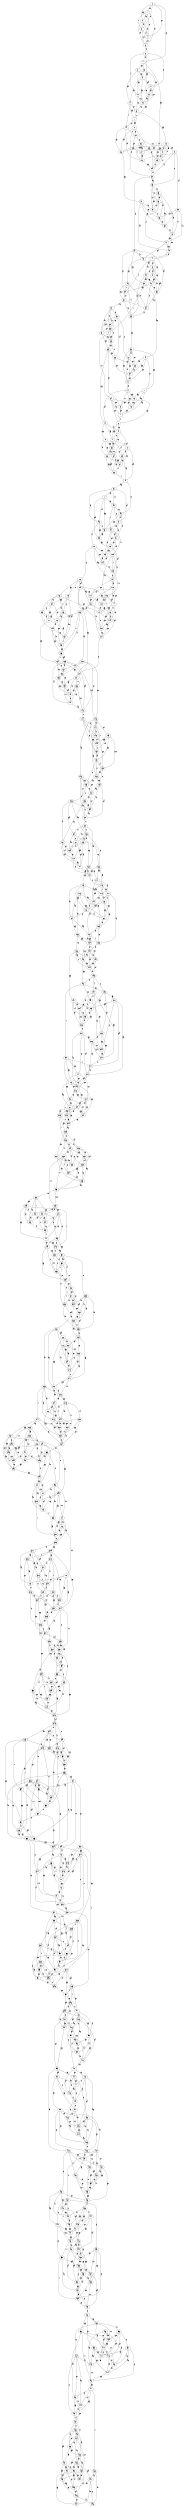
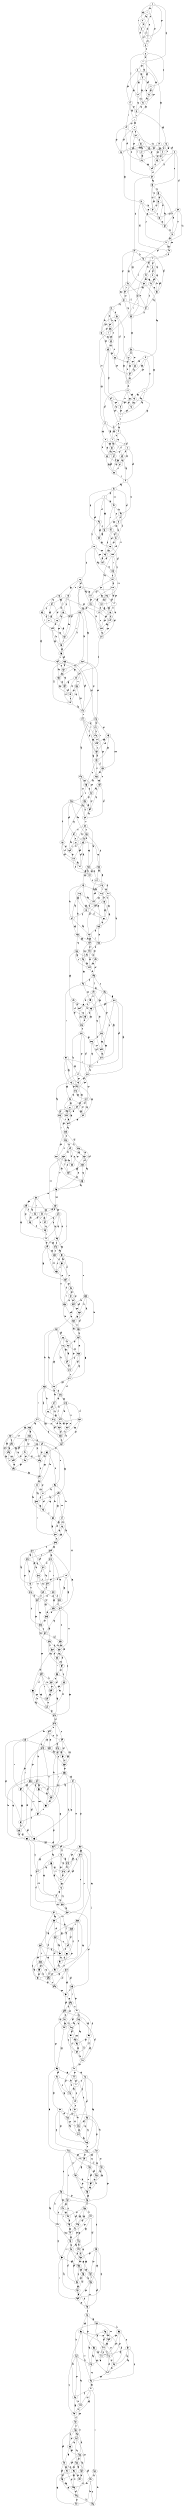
edge "213" -- "220": now "213" -- "222"
edge "441" -- "447": removed, label "53"
